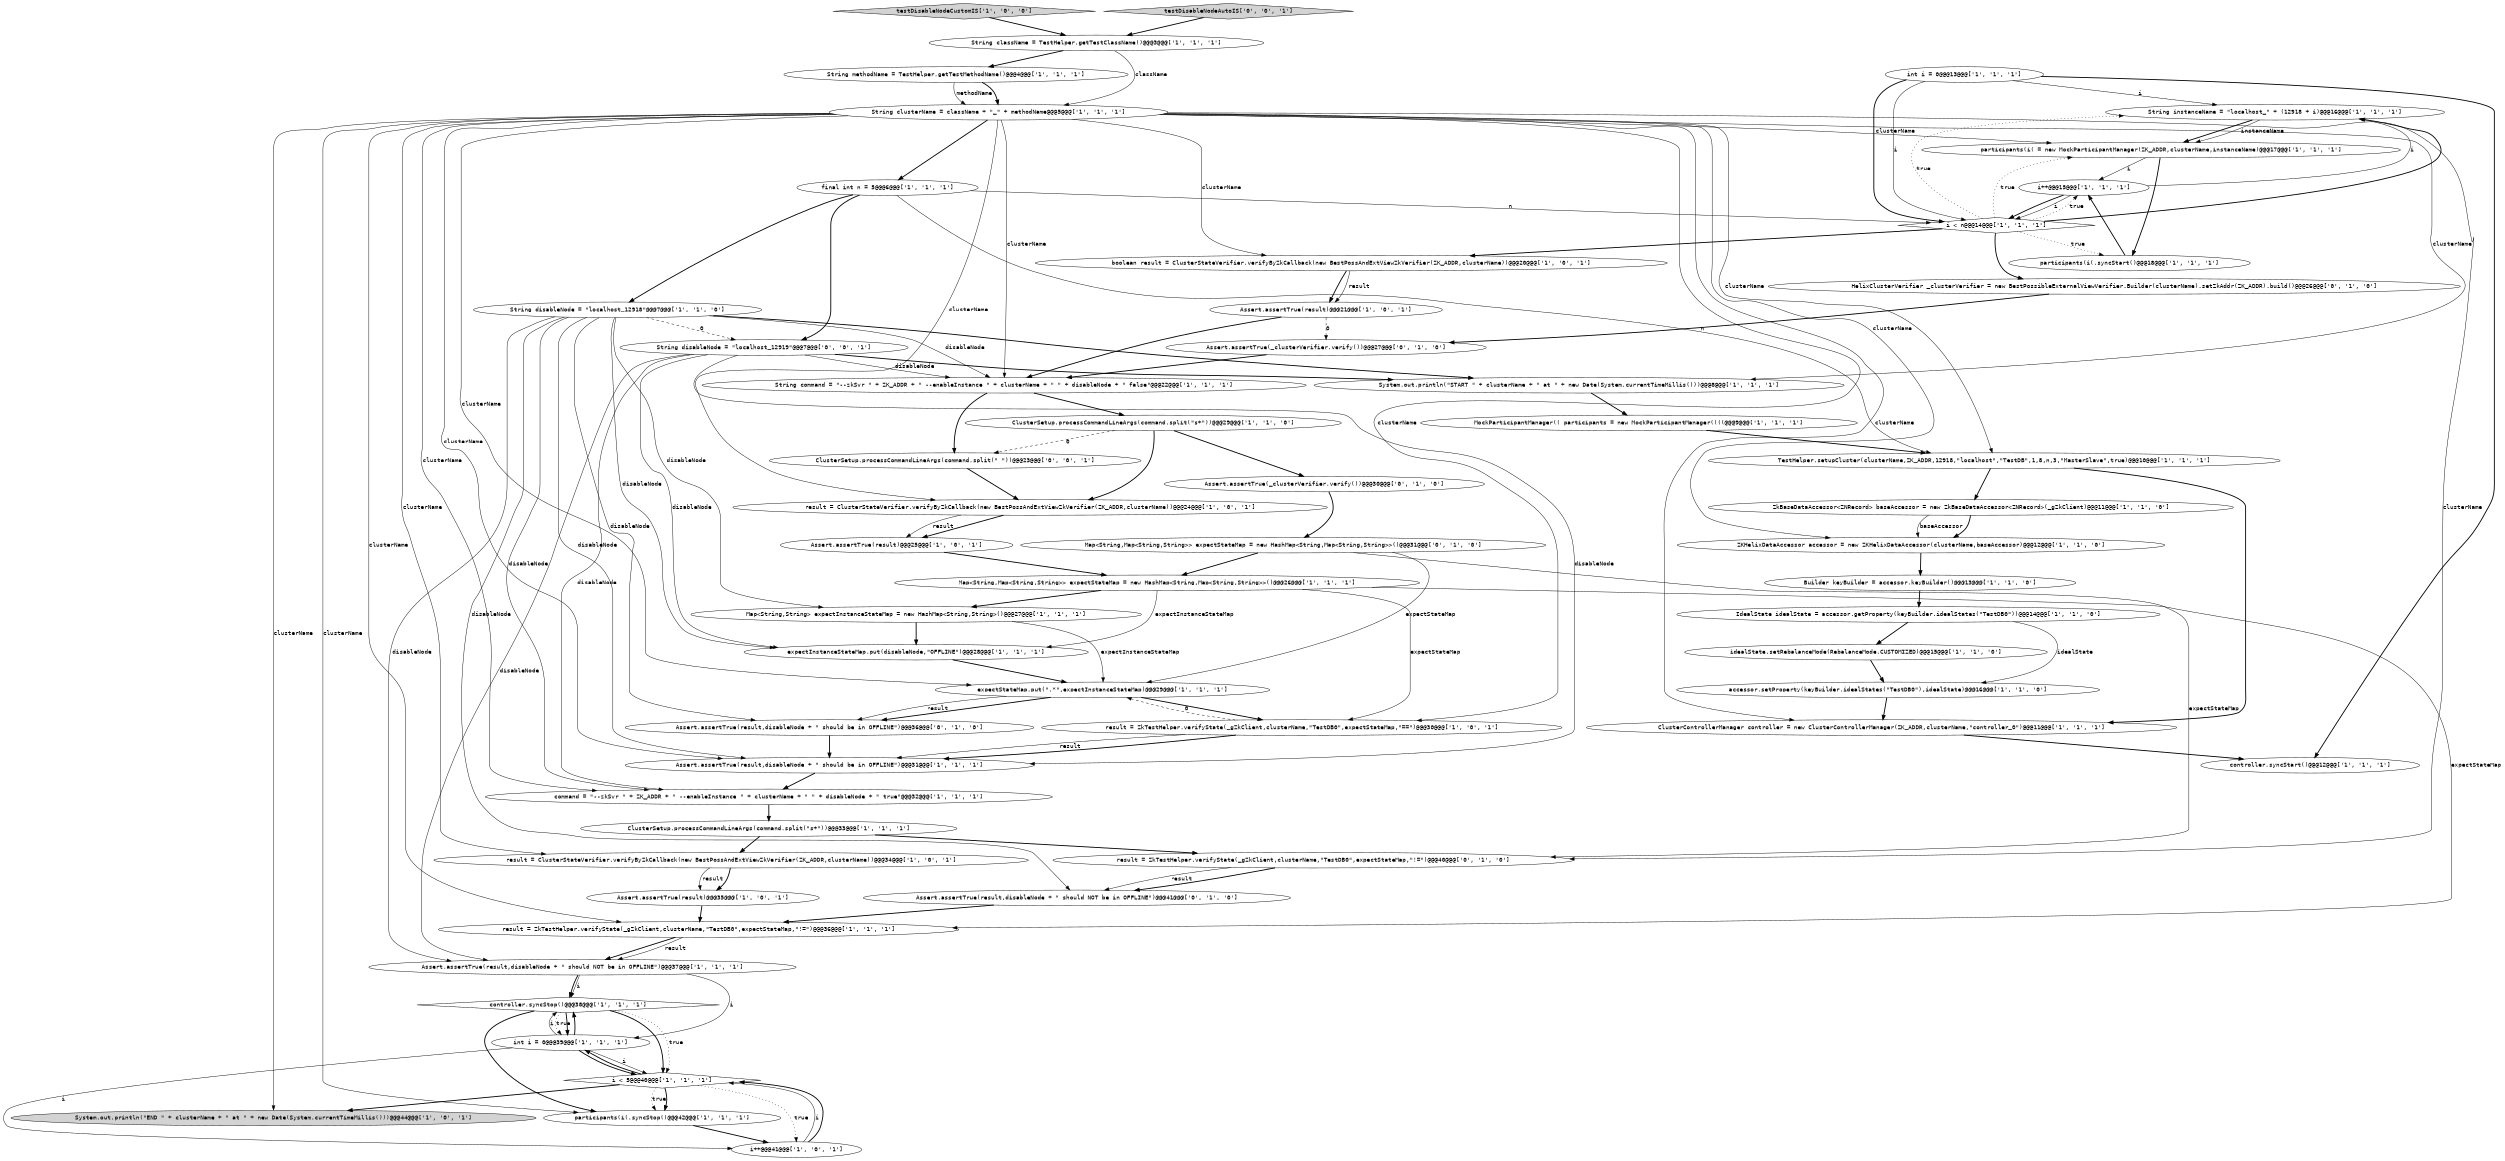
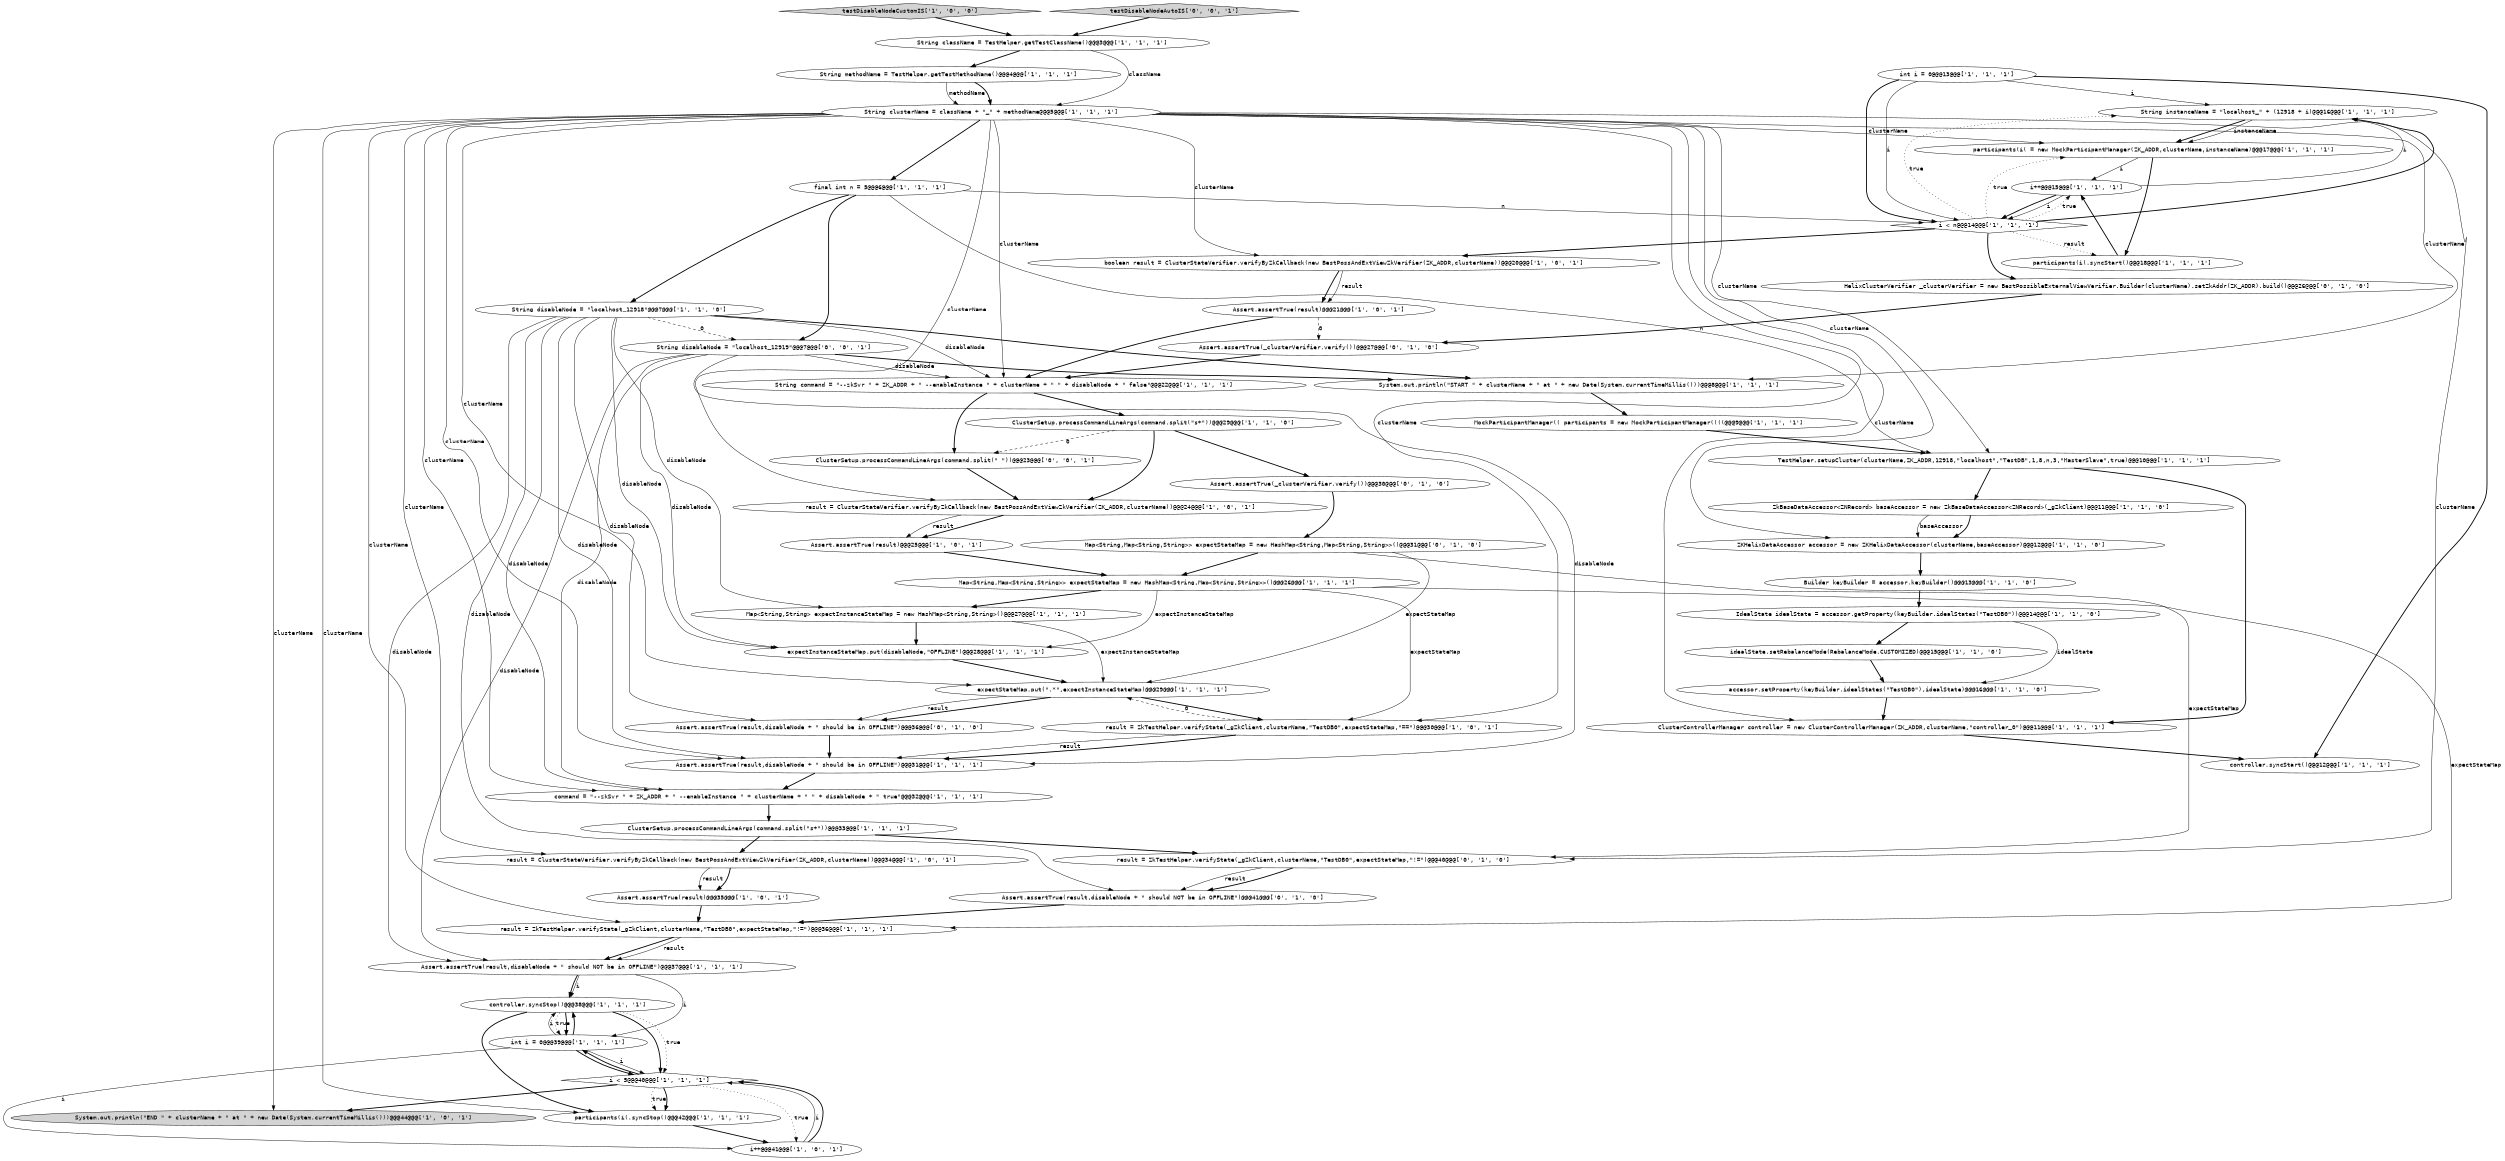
edge "i < n@@@14@@@['1', '1', '1']" -> "participants(i(.syncStart()@@@18@@@['1', '1', '1']": label "true" -> "result"
node "controller.syncStop()@@@38@@@['1', '1', '1']": shape diamond -> ellipse
